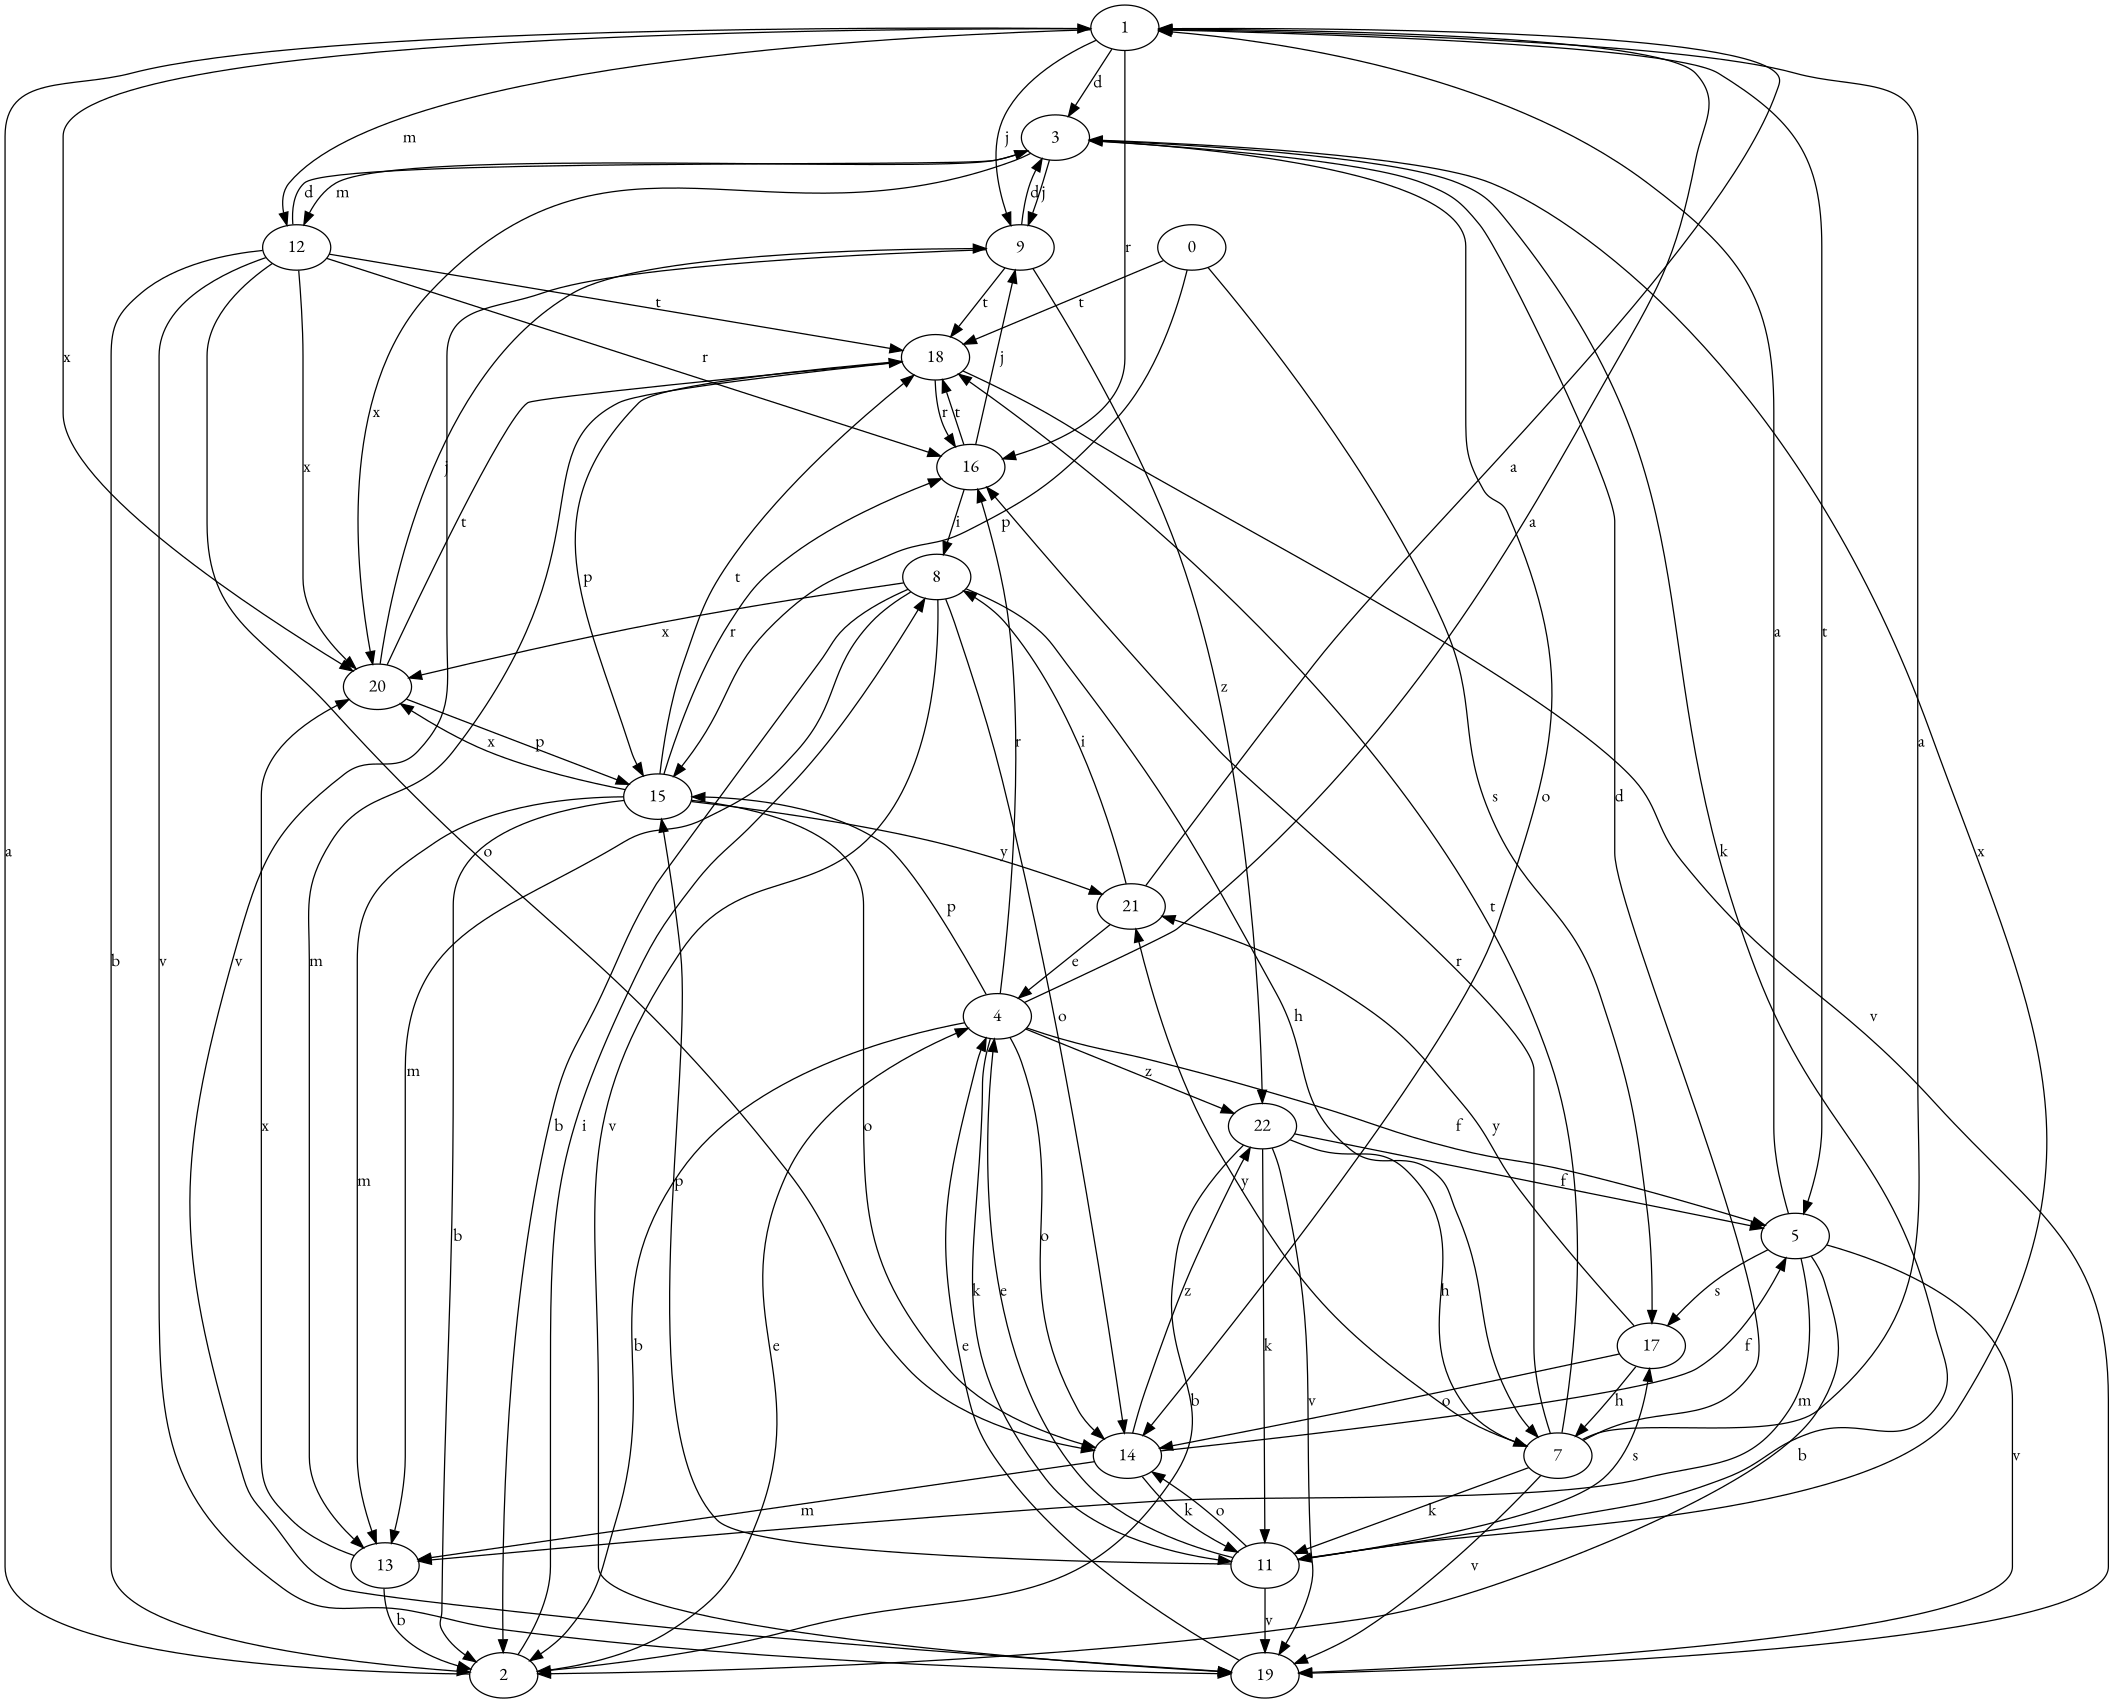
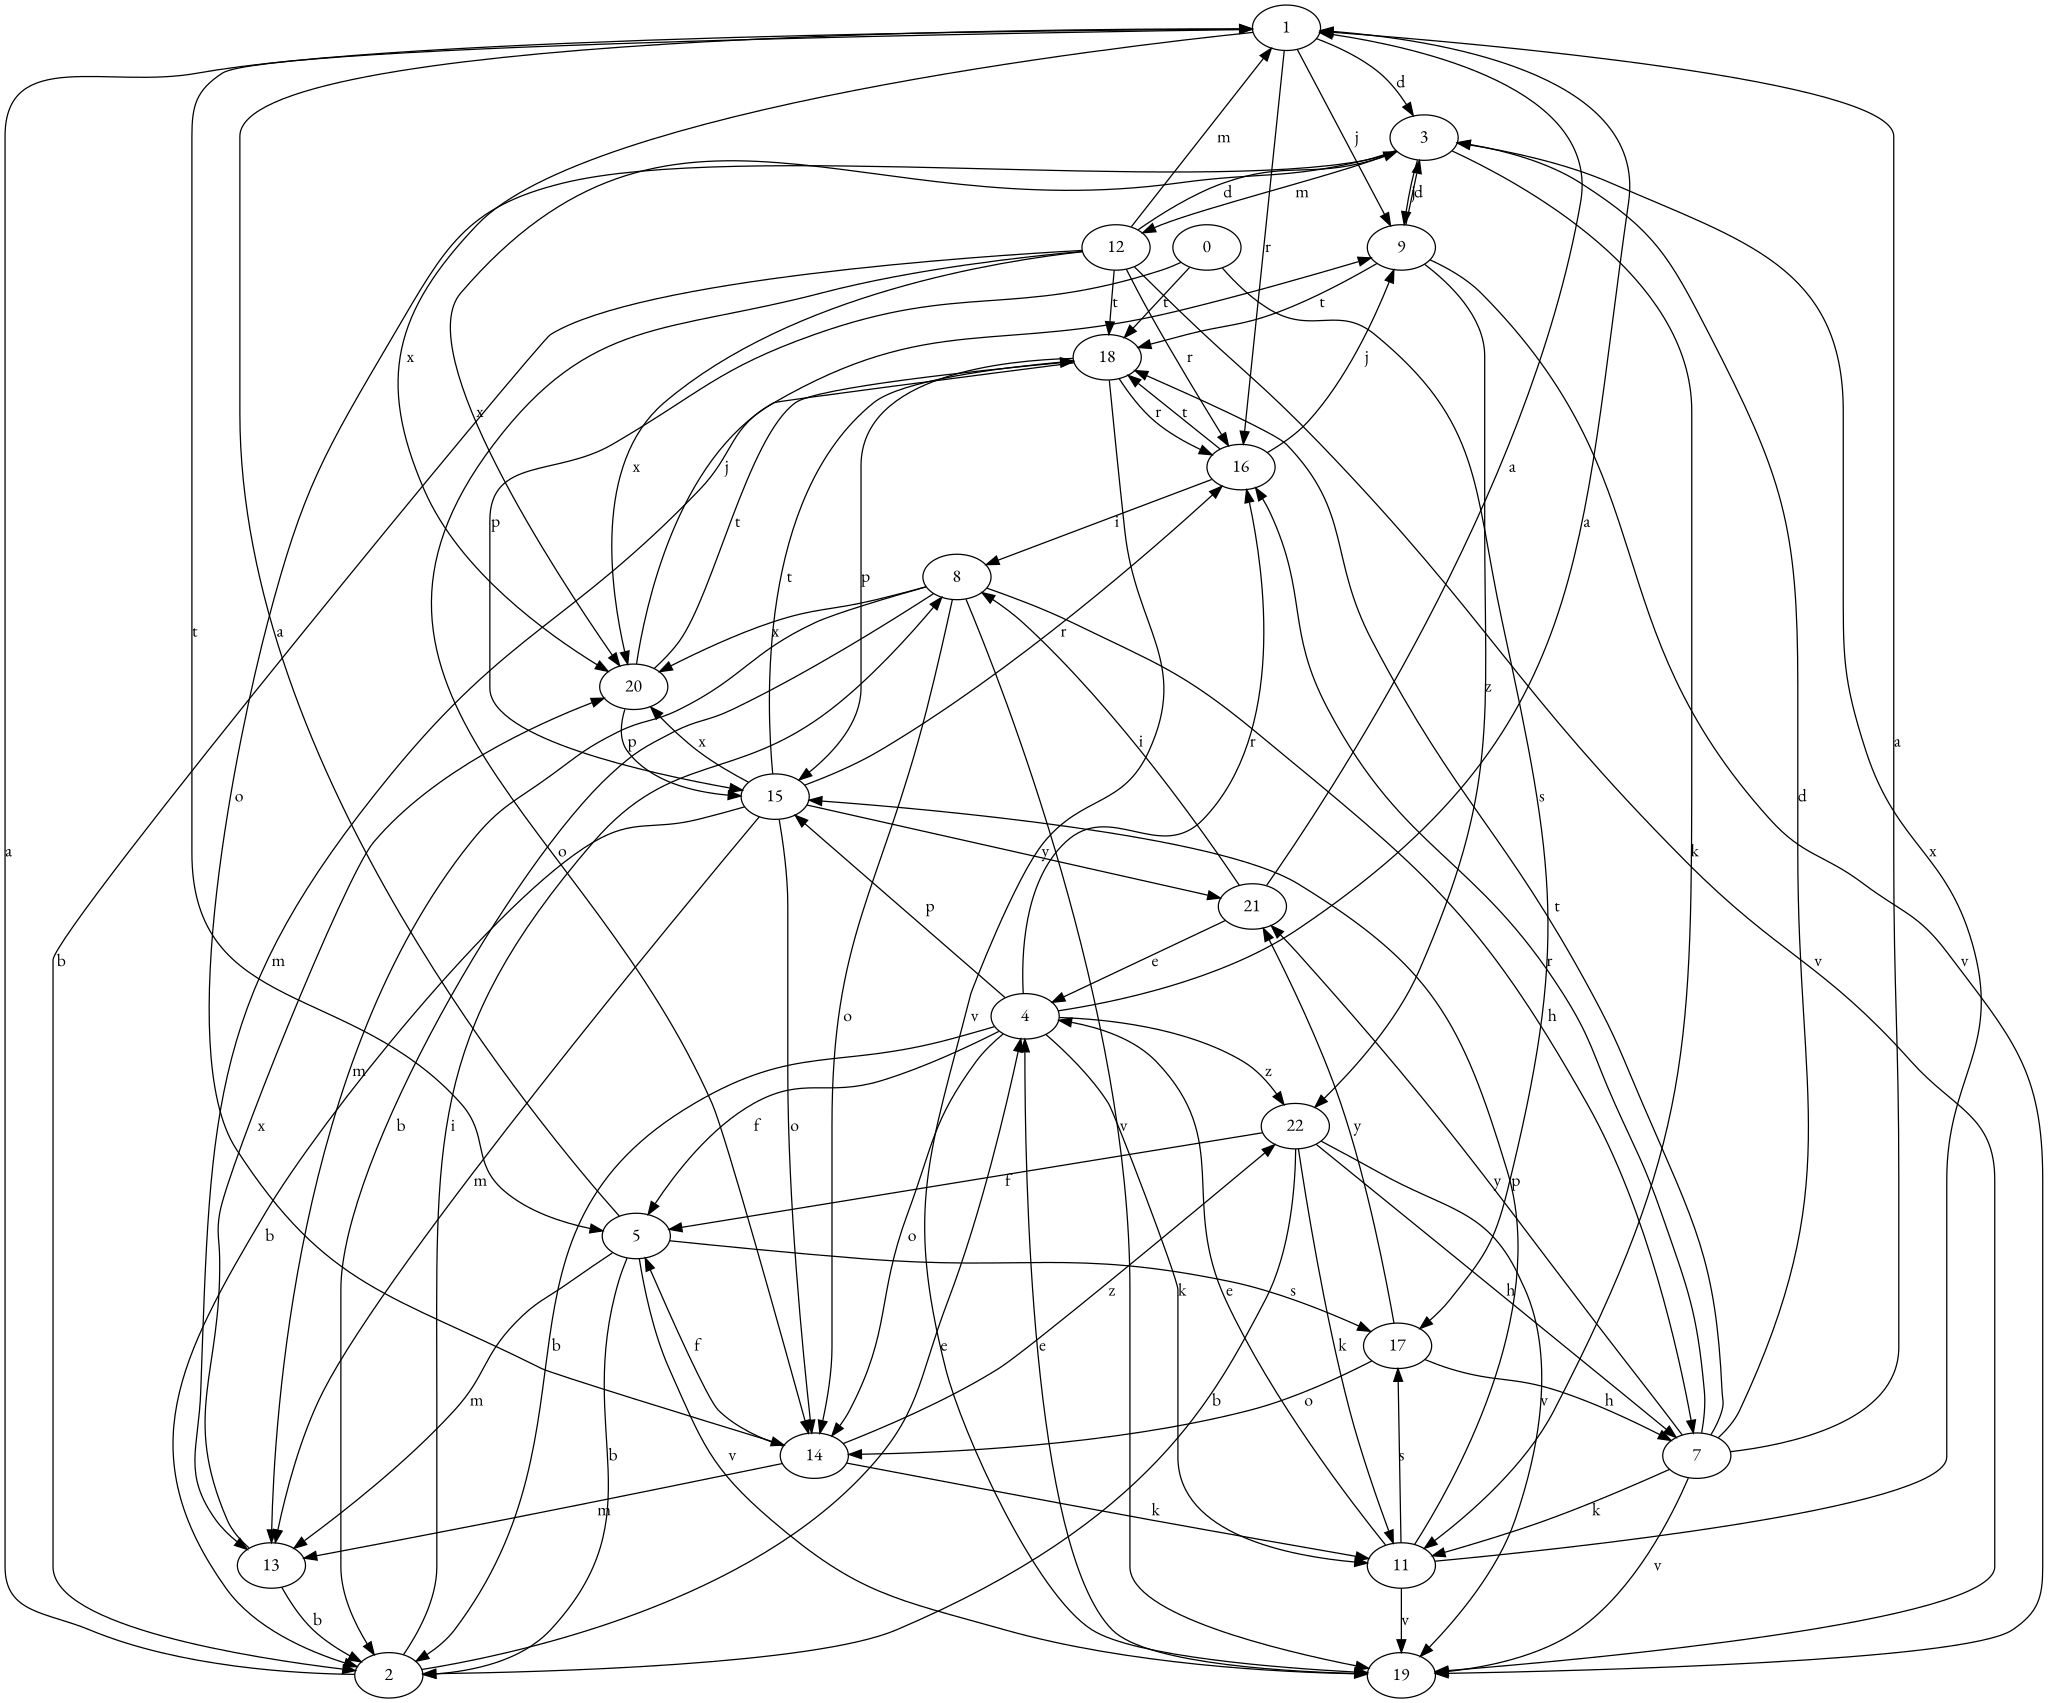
edge "1" -> "12": reversed
edge "11" -> "14": removed, label "o"
